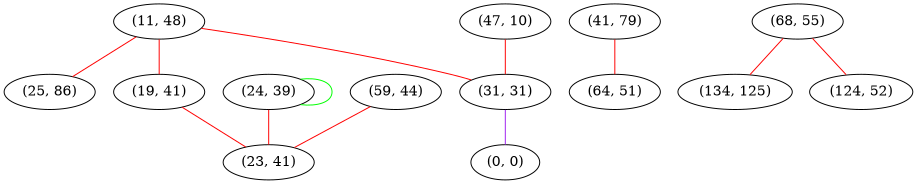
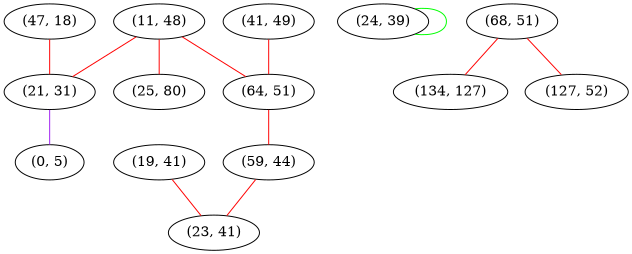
node "(47, 10)": label "(47, 10)" -> "(47, 18)"
node "(41, 79)": label "(41, 79)" -> "(41, 49)"
node "(68, 55)": label "(68, 55)" -> "(68, 51)"
edge "(11, 48)" -- "(19, 41)": now "(11, 48)" -- "(64, 51)"
node "(25, 86)": label "(25, 86)" -> "(25, 80)"
node "(31, 31)": label "(31, 31)" -> "(21, 31)"
node "(134, 125)": label "(134, 125)" -> "(134, 127)"
node "(124, 52)": label "(124, 52)" -> "(127, 52)"
edge "(64, 51)" -- "(59, 44)": added
edge "(24, 39)" -- "(23, 41)": removed
node "(0, 0)": label "(0, 0)" -> "(0, 5)"
